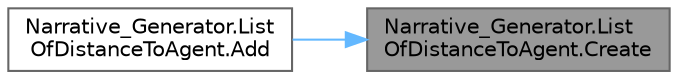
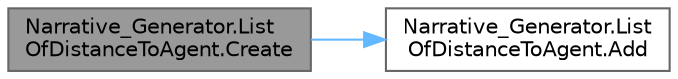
edge "Narrative_Generator.List OfDistanceToAgent.Add" -> "Narrative_Generator.List OfDistanceToAgent.Create": reversed
